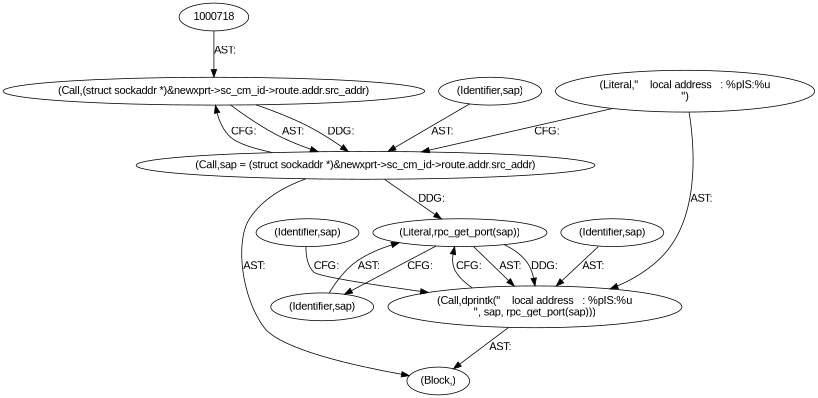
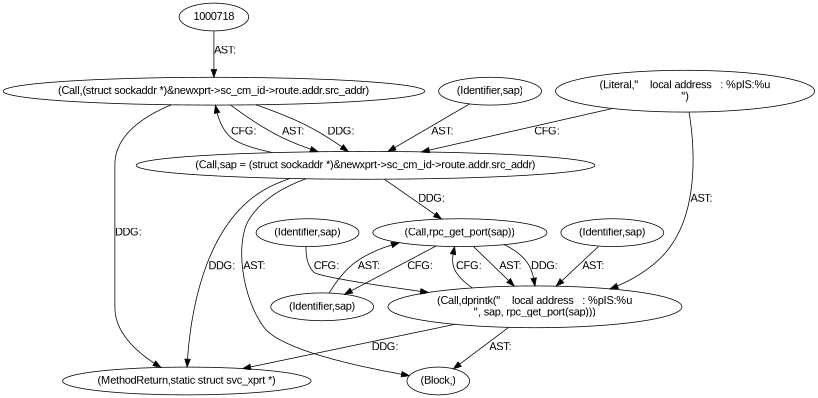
node "(Literal,rpc_get_port(sap))": label "(Literal,rpc_get_port(sap))" -> "(Call,rpc_get_port(sap))"
node "(MethodReturn,static struct svc_xprt *)": added
